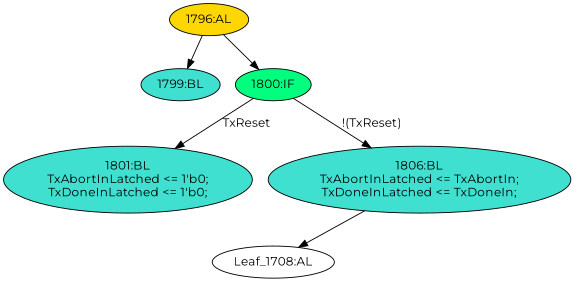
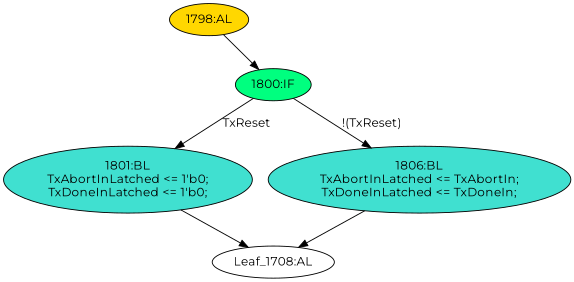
node "1796:AL": label "1796:AL" -> "1798:AL"
node "1799:BL": removed
edge "1801:BL TxAbortInLatched <= 1'b0; TxDoneInLatched <= 1'b0;" -> "Leaf_1708:AL": added
